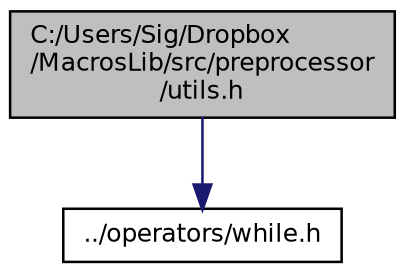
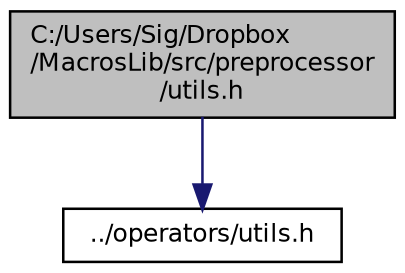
node "../operators/while.h": label "../operators/while.h" -> "../operators/utils.h"
